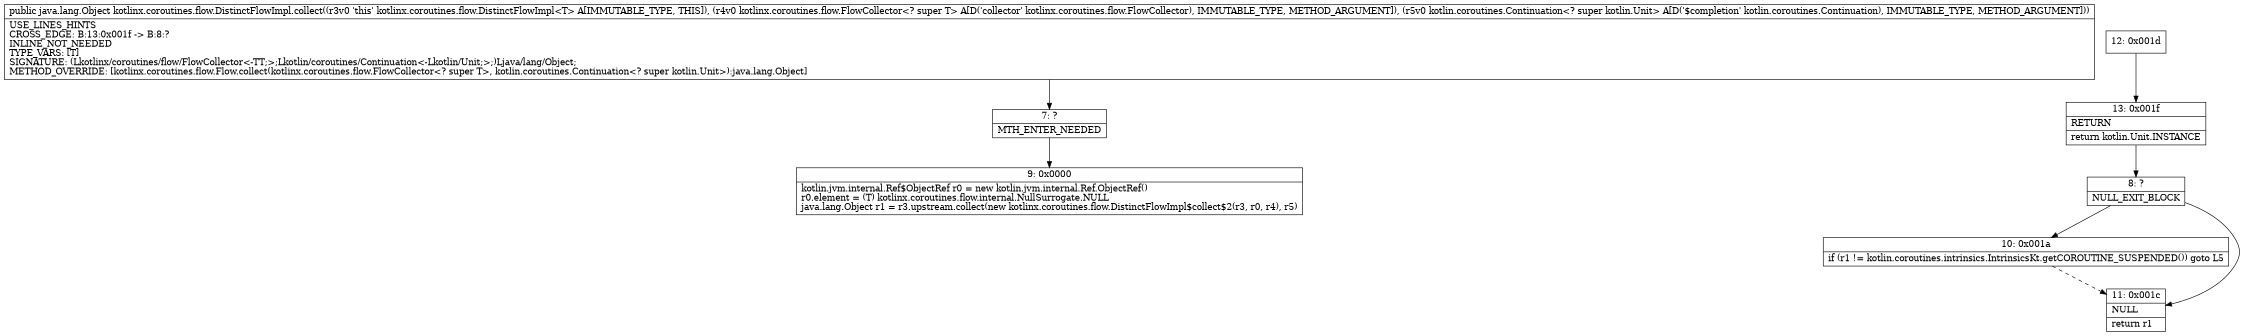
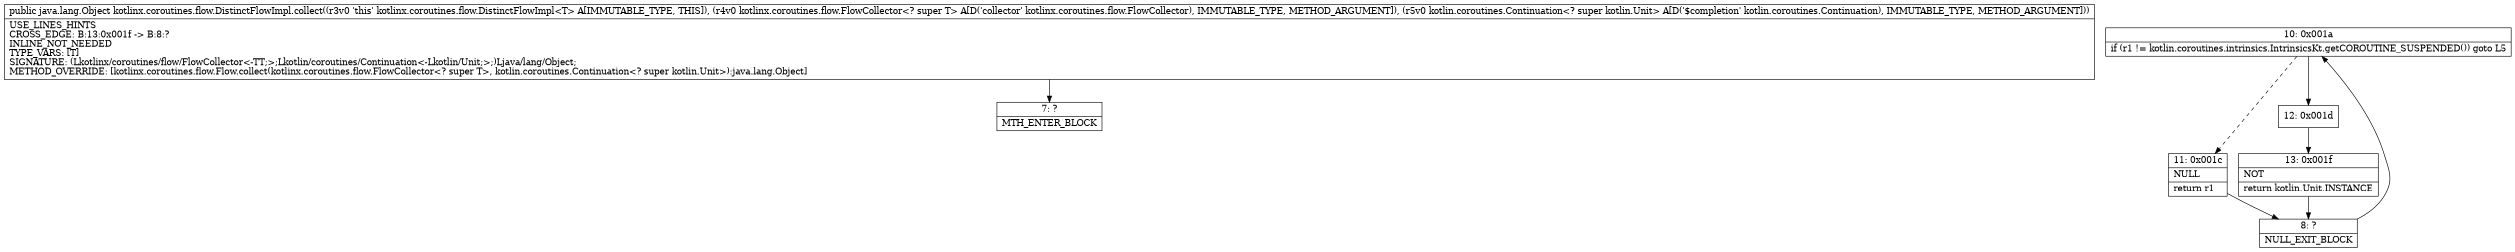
edge "10: 0x001a" -> "12: 0x001d": added
node "13: 0x001f": text "RETURN" -> "NOT"
node "7: ?": text "MTH_ENTER_NEEDED" -> "MTH_ENTER_BLOCK"
node "9: 0x0000": removed
edge "8: ?" -> "11: 0x001c": reversed
